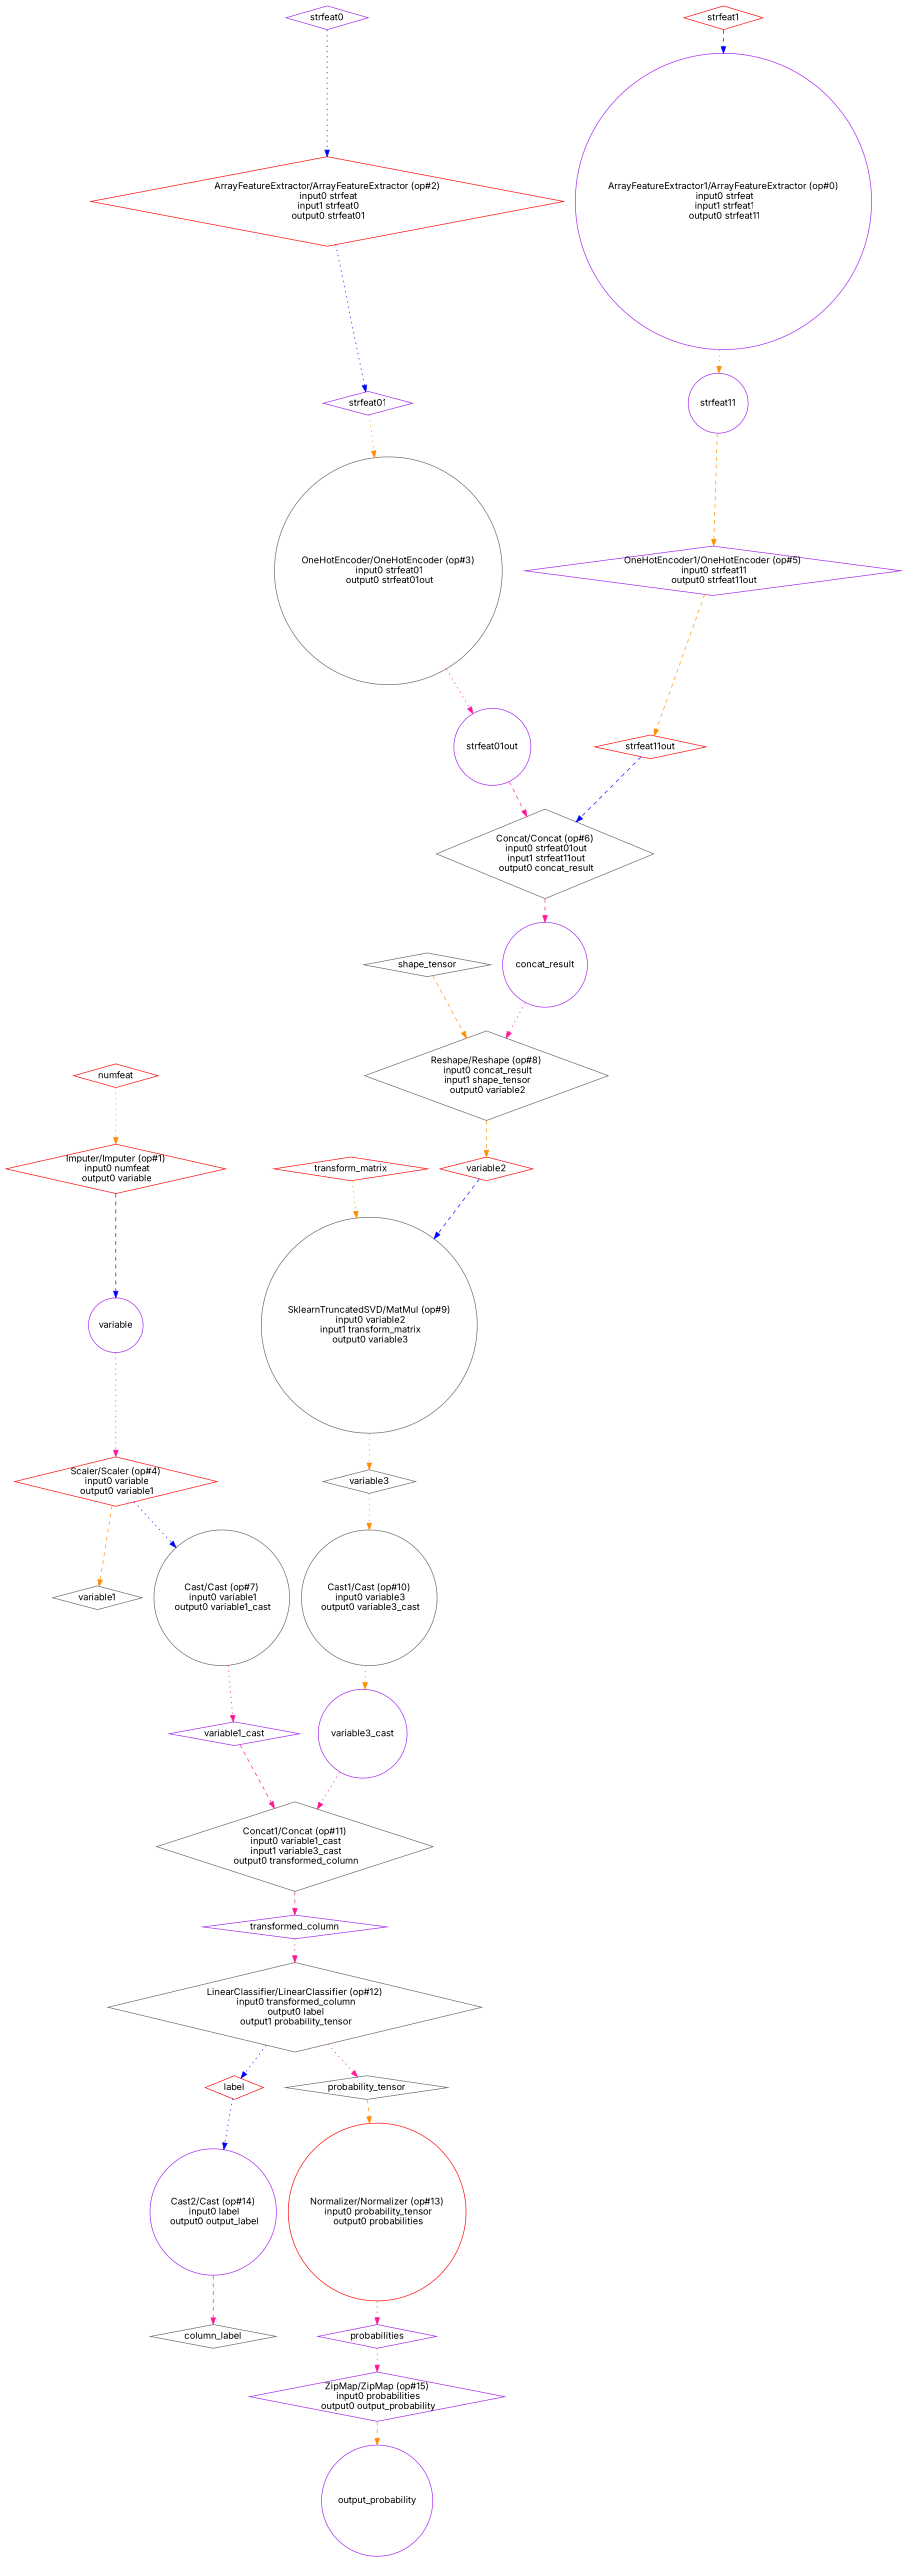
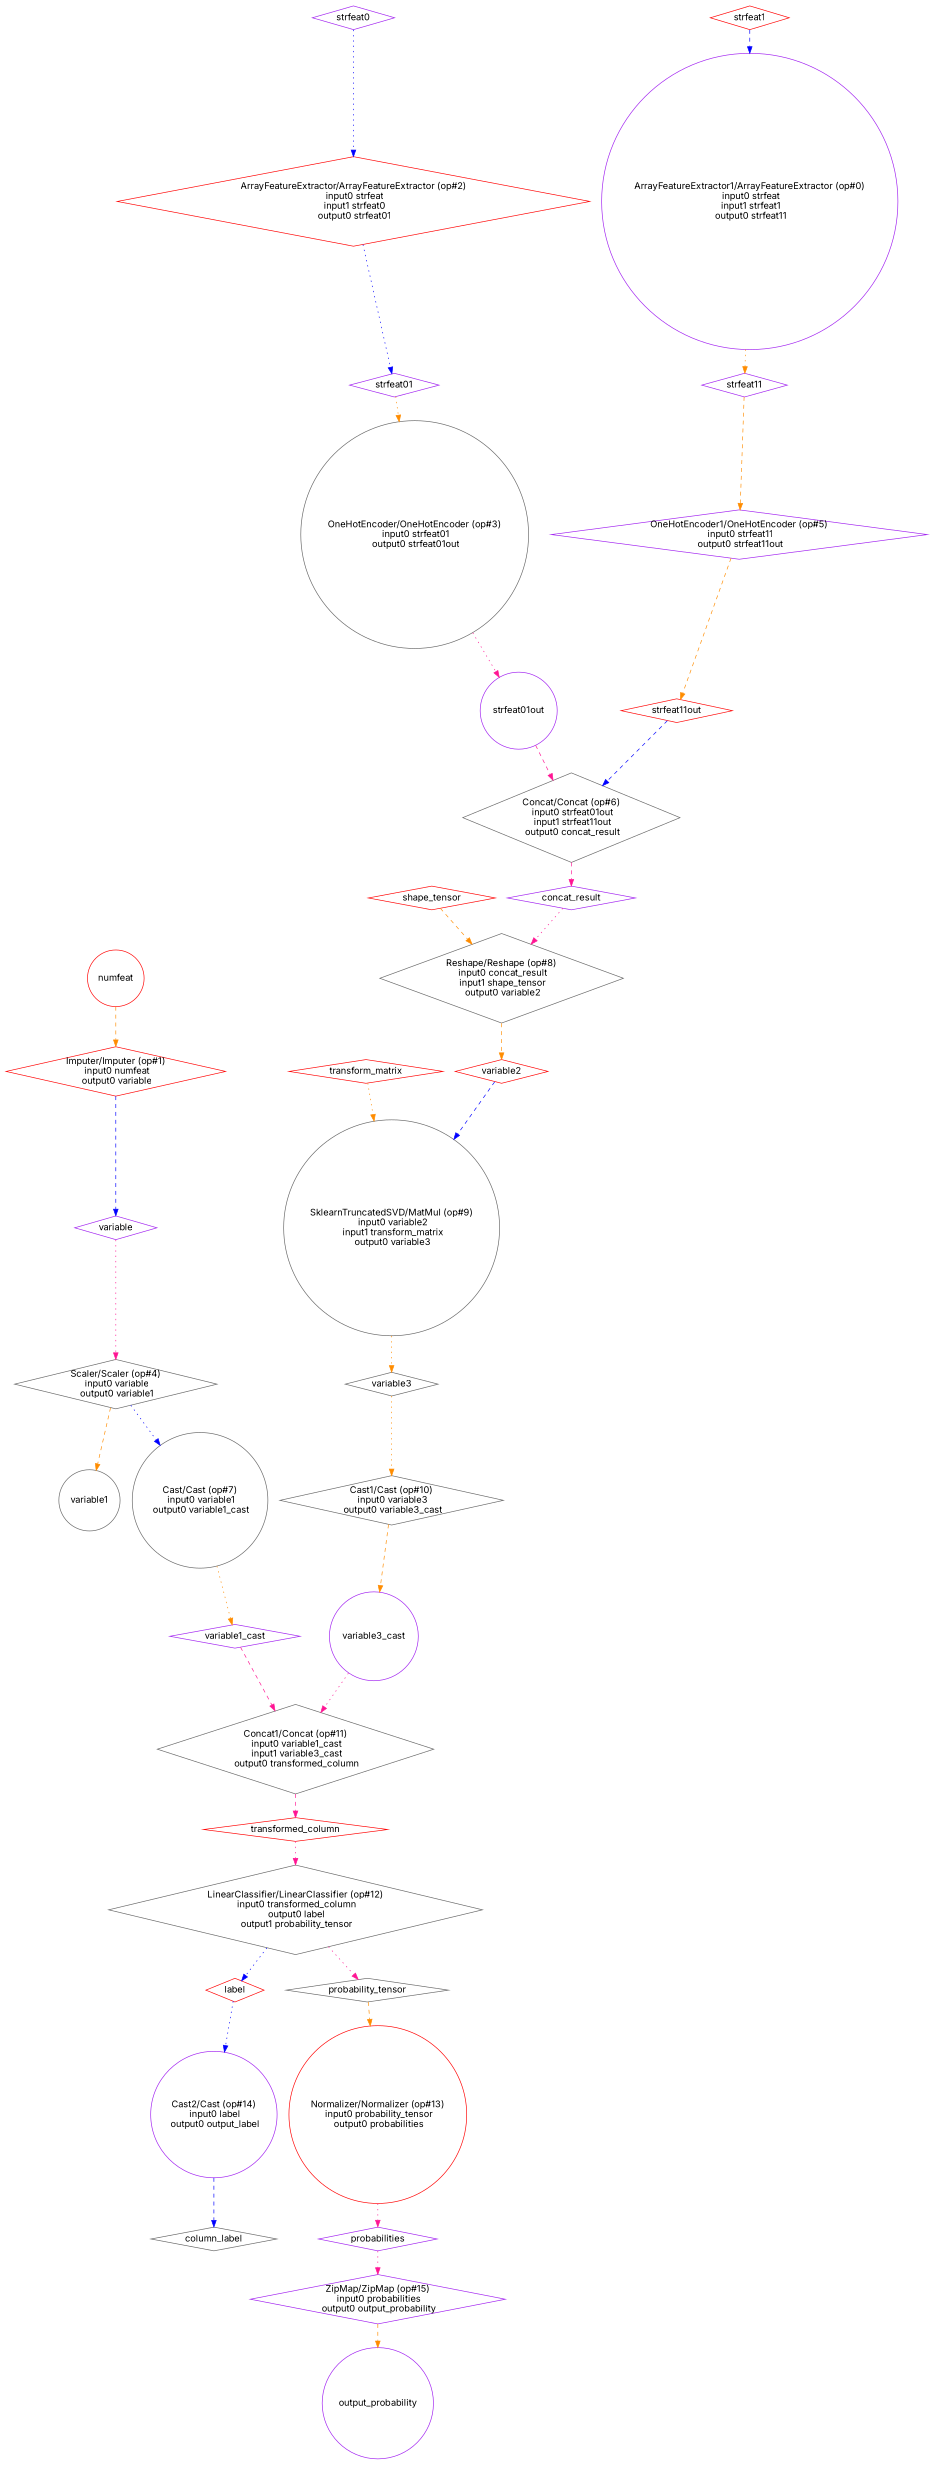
node "strfeat11": shape circle -> diamond
node "shape_tensor": color gray40 -> red
node "concat_result": shape circle -> diamond
node "numfeat": shape diamond -> circle
edge "numfeat" -> "Imputer/Imputer (op#1) input0 numfeat output0 variable": style dotted -> dashed
node "variable": shape circle -> diamond
node "Scaler/Scaler (op#4) input0 variable output0 variable1": color red -> gray40
node "variable1": shape diamond -> circle
node "Cast1/Cast (op#10) input0 variable3 output0 variable3_cast": shape circle -> diamond
edge "Cast1/Cast (op#10) input0 variable3 output0 variable3_cast" -> "variable3_cast": style dotted -> dashed
edge "Cast/Cast (op#7) input0 variable1 output0 variable1_cast" -> "variable1_cast": color deeppink -> darkorange
node "transformed_column": color purple -> red
edge "Cast2/Cast (op#14) input0 label output0 output_label" -> "column_label": color deeppink -> blue
